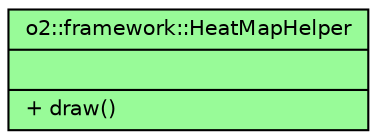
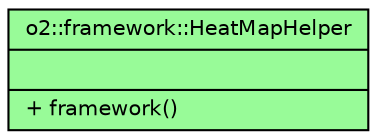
node "o2::framework::HeatMapHelper": text "+ draw()" -> "+ framework()"
